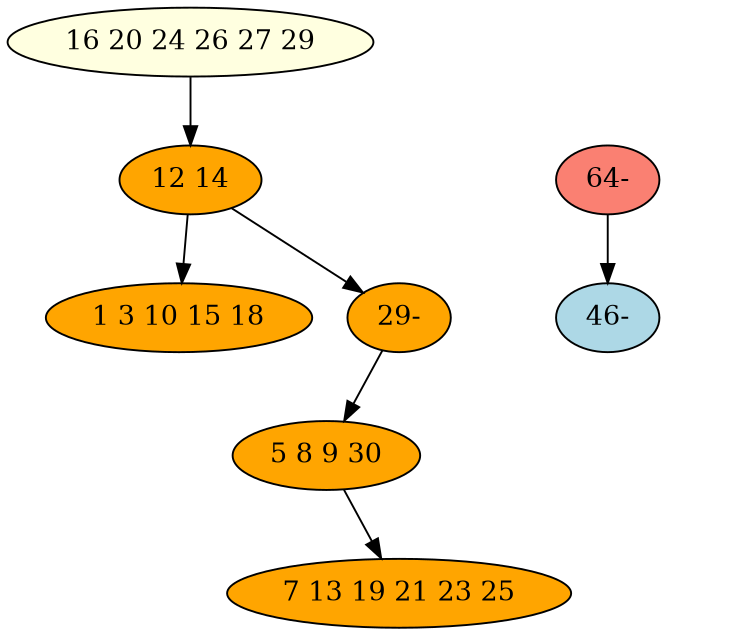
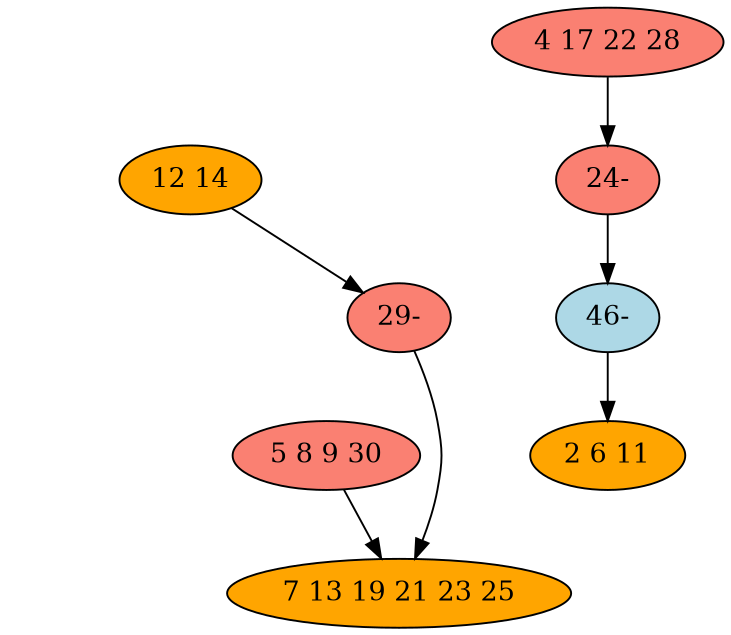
node "16 20 24 26 27 29": removed
node "4 17 22 28": added
node "64-": label "64-" -> "24-"
node "1 3 10 15 18": removed
node "29-": fillcolor orange -> salmon
edge "29-" -> "5 8 9 30": now "29-" -> "7 13 19 21 23 25"
node "5 8 9 30": fillcolor orange -> salmon
node "2 6 11": added
